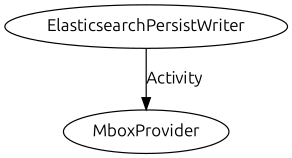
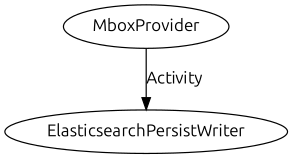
edge "ElasticsearchPersistWriter" -> "MboxProvider": reversed
